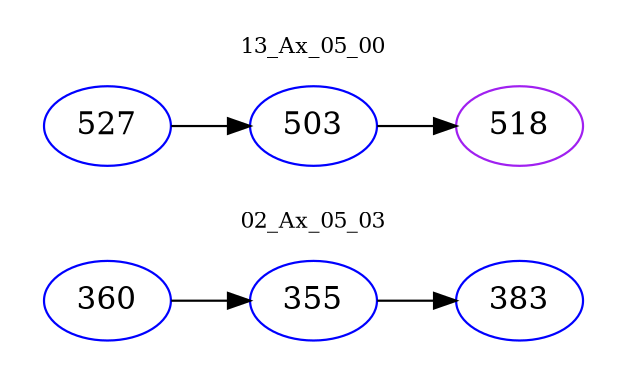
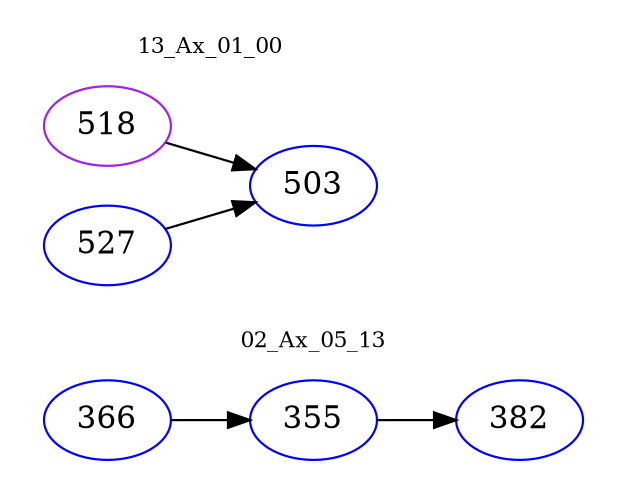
cluster "13_Ax_05_00": label "13_Ax_05_00" -> "13_Ax_01_00"
edge "503" -> "518": reversed
cluster "02_Ax_05_03": label "02_Ax_05_03" -> "02_Ax_05_13"
node "360": label "360" -> "366"
node "383": label "383" -> "382"
